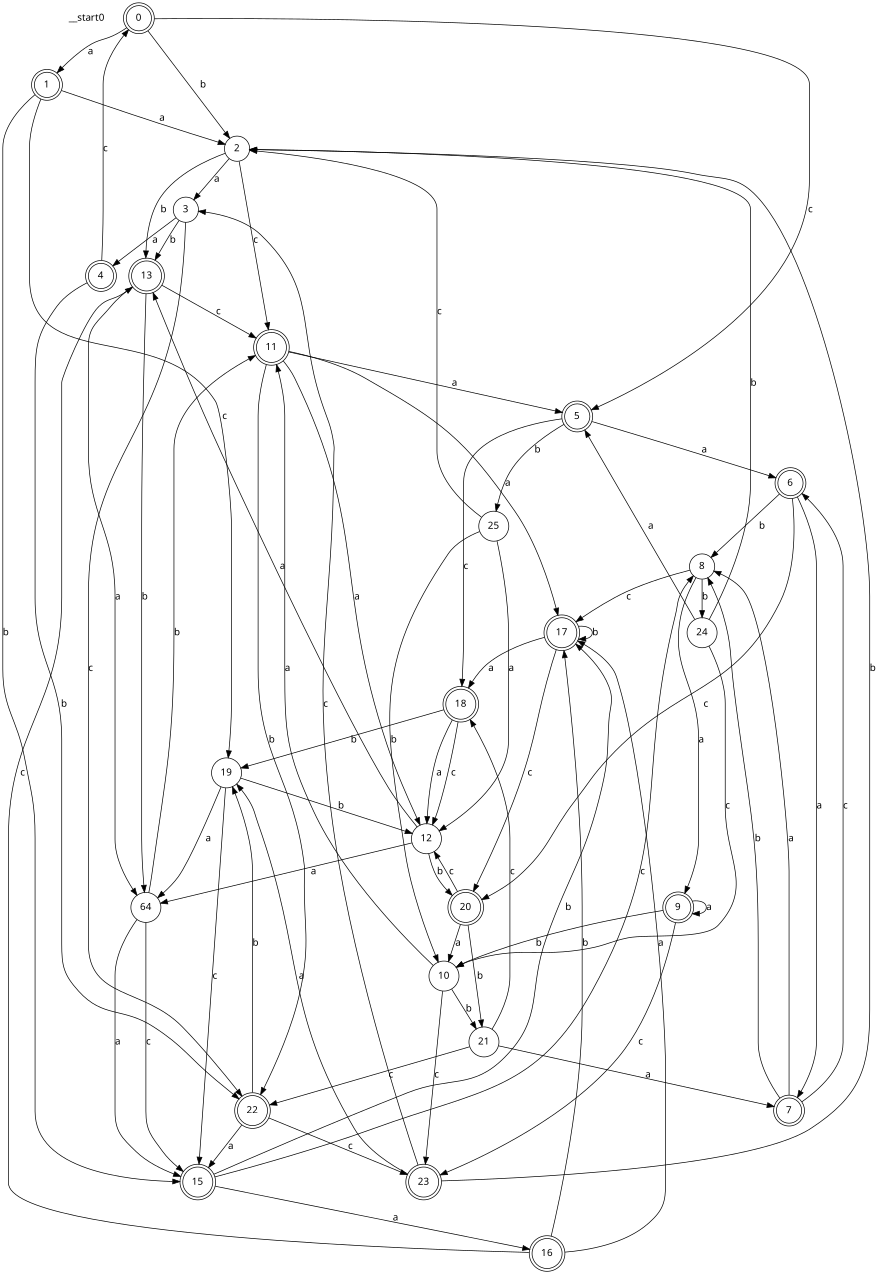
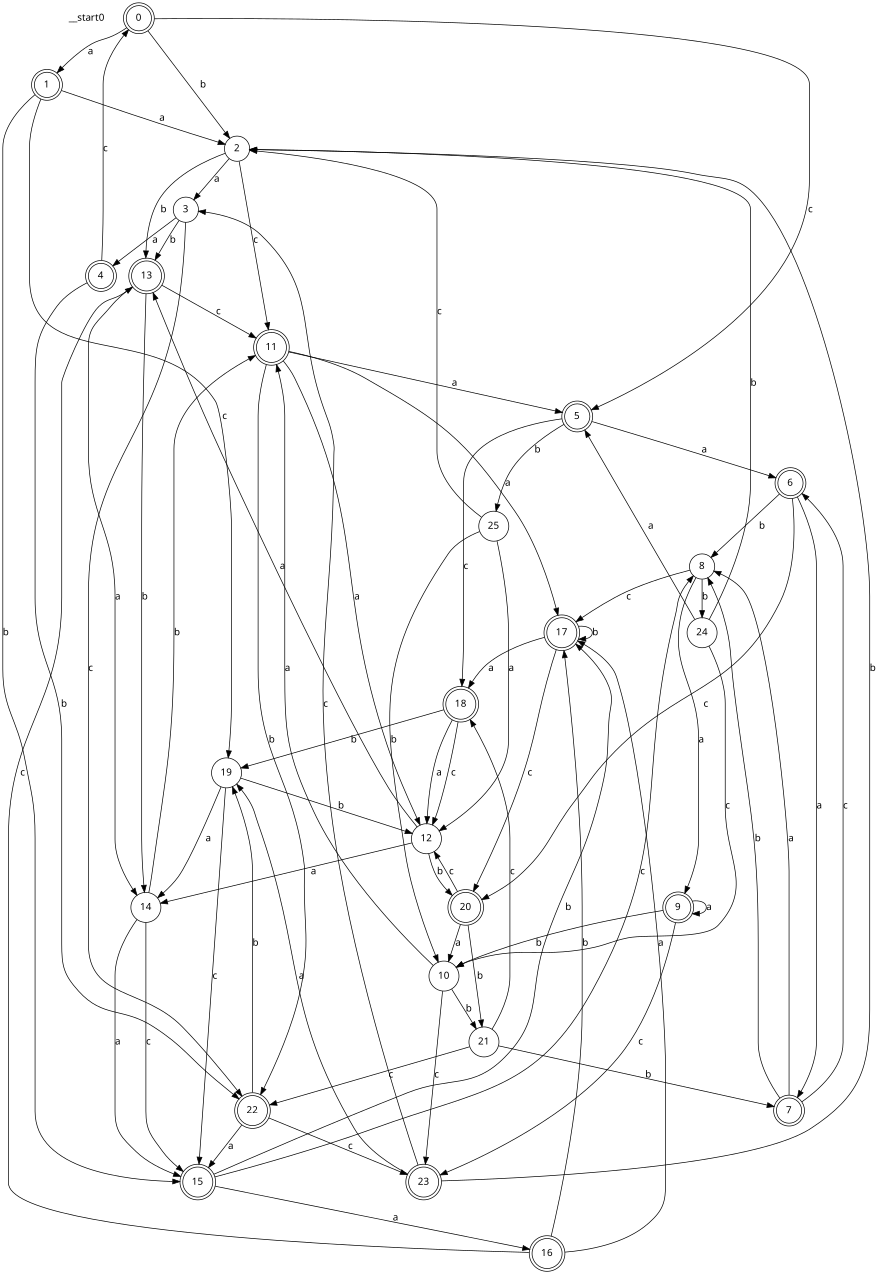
node "64": label "64" -> "14"
edge "21" -> "7": label "a" -> "b"
